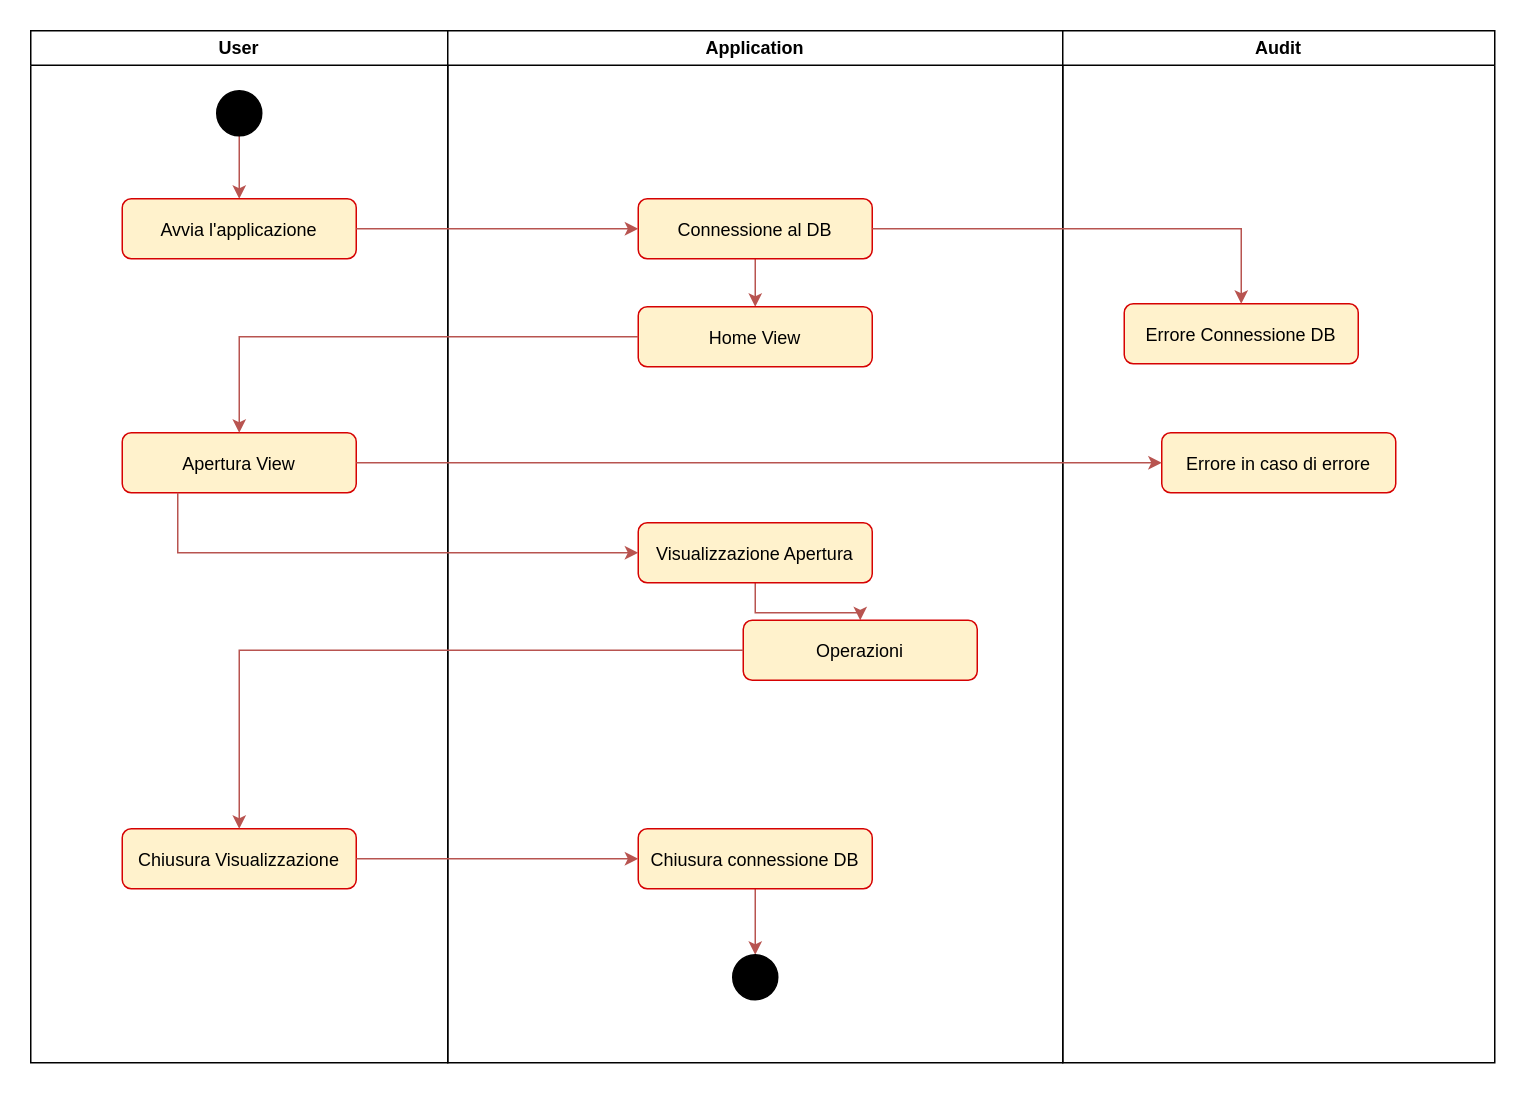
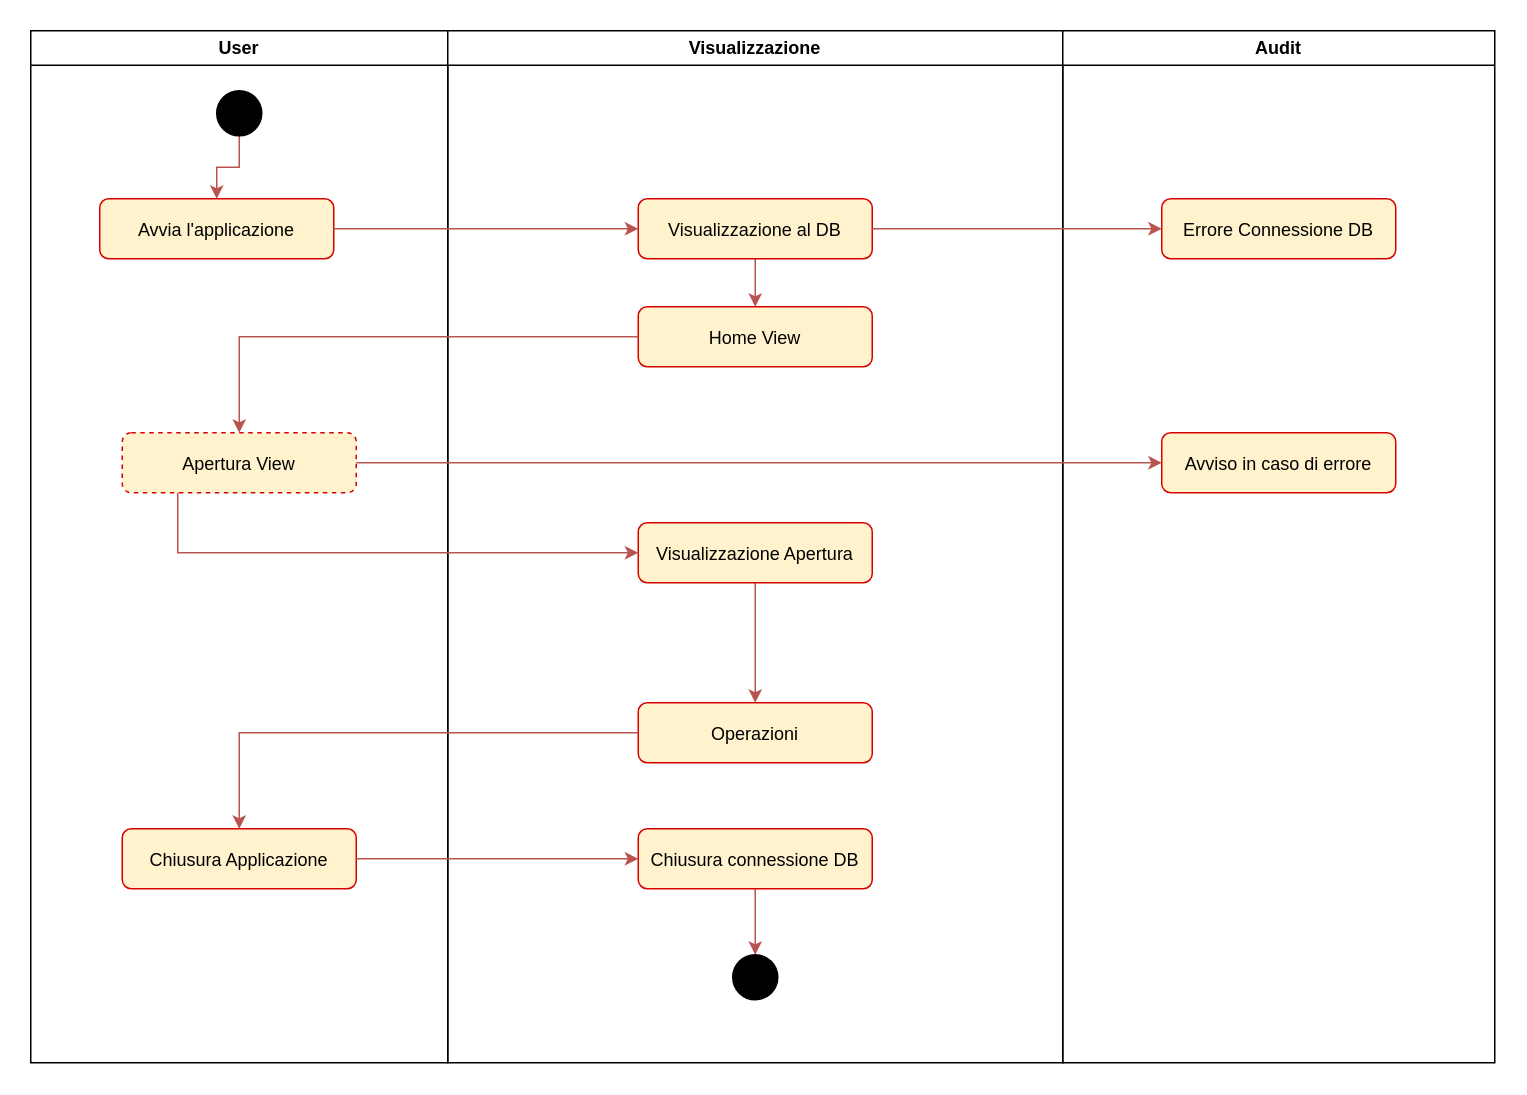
node "Application": label "Application" -> "Visualizzazione"
node "Avvia l'applicazione": moved (239, 229) -> (217, 229)
node "Connessione al DB": label "Connessione al DB" -> "Visualizzazione al DB"
node "Errore Connessione DB": moved (1241, 334) -> (1279, 229)
node "Apertura View": style solid -> dashed
node "Errore in caso di errore": label "Errore in caso di errore" -> "Avviso in caso di errore"
node "Operazioni": moved (860, 650) -> (755, 733)
node "Chiusura Visualizzazione": label "Chiusura Visualizzazione" -> "Chiusura Applicazione"
